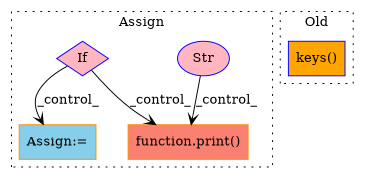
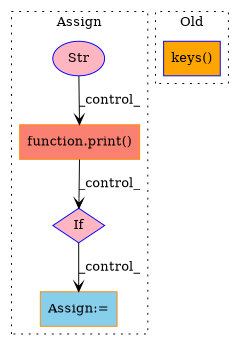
edge "If" -> "function.print()": reversed
